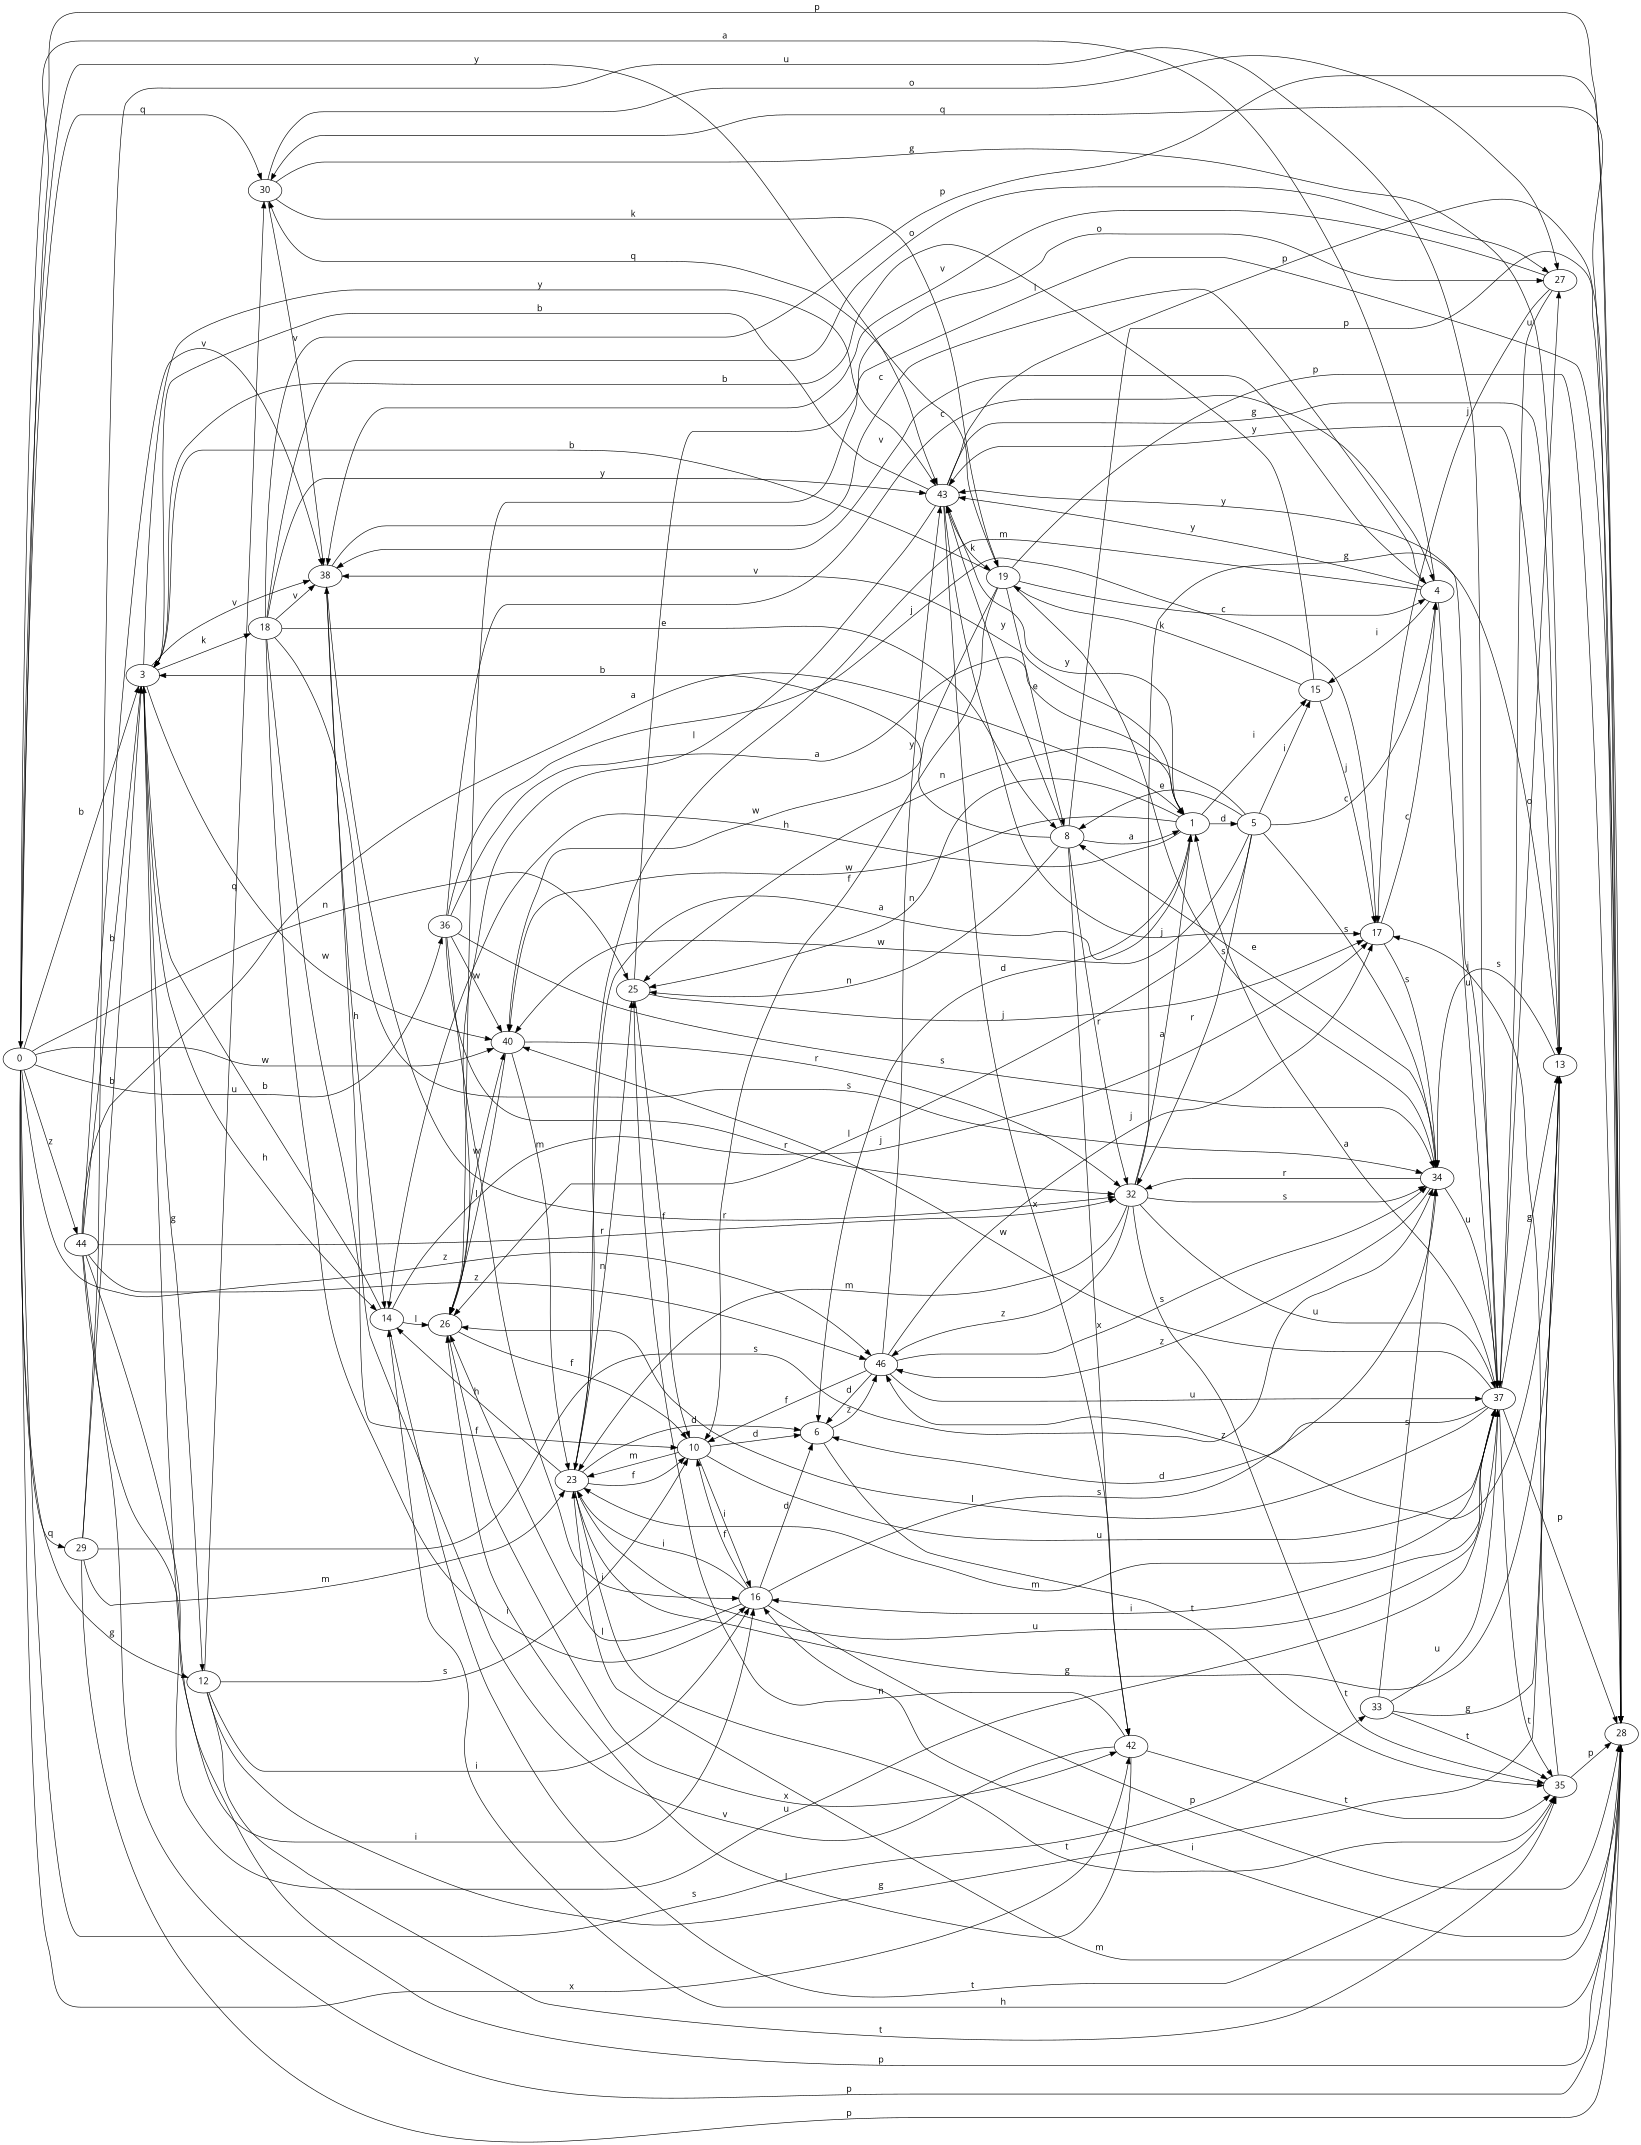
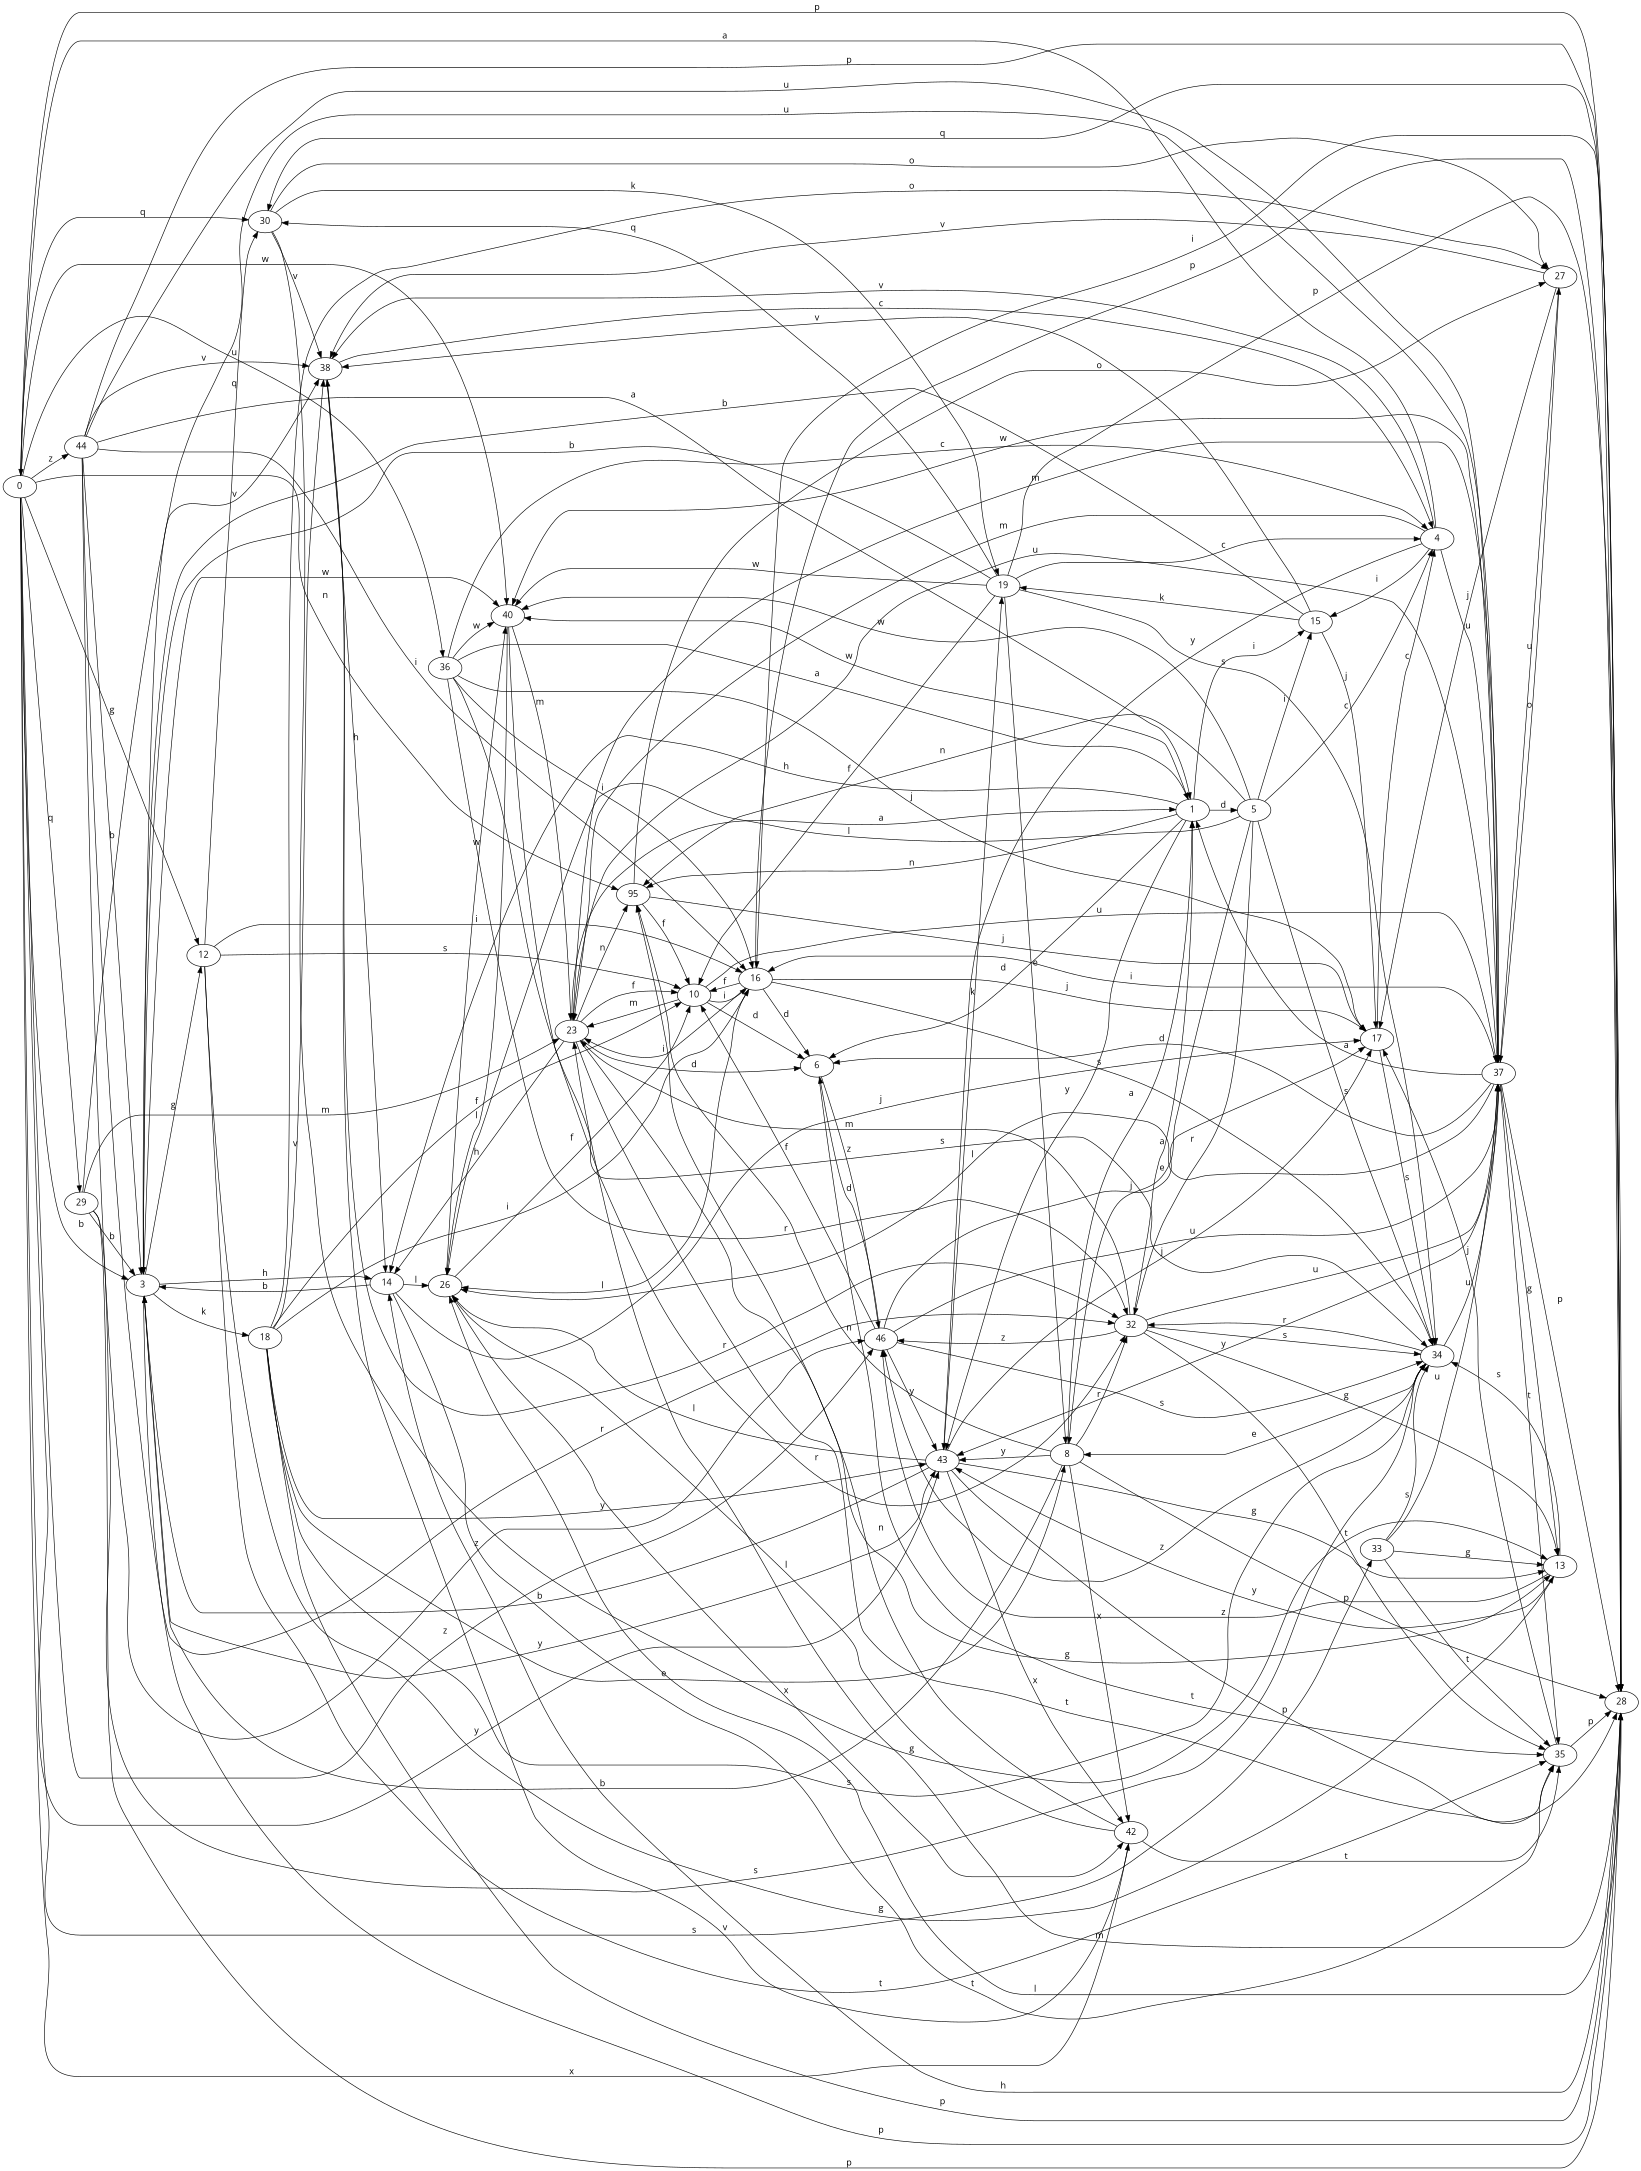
edge "1" -> "38": now "15" -> "38"
node "25": label "25" -> "95"
edge "16" -> "17": added, label "j"
